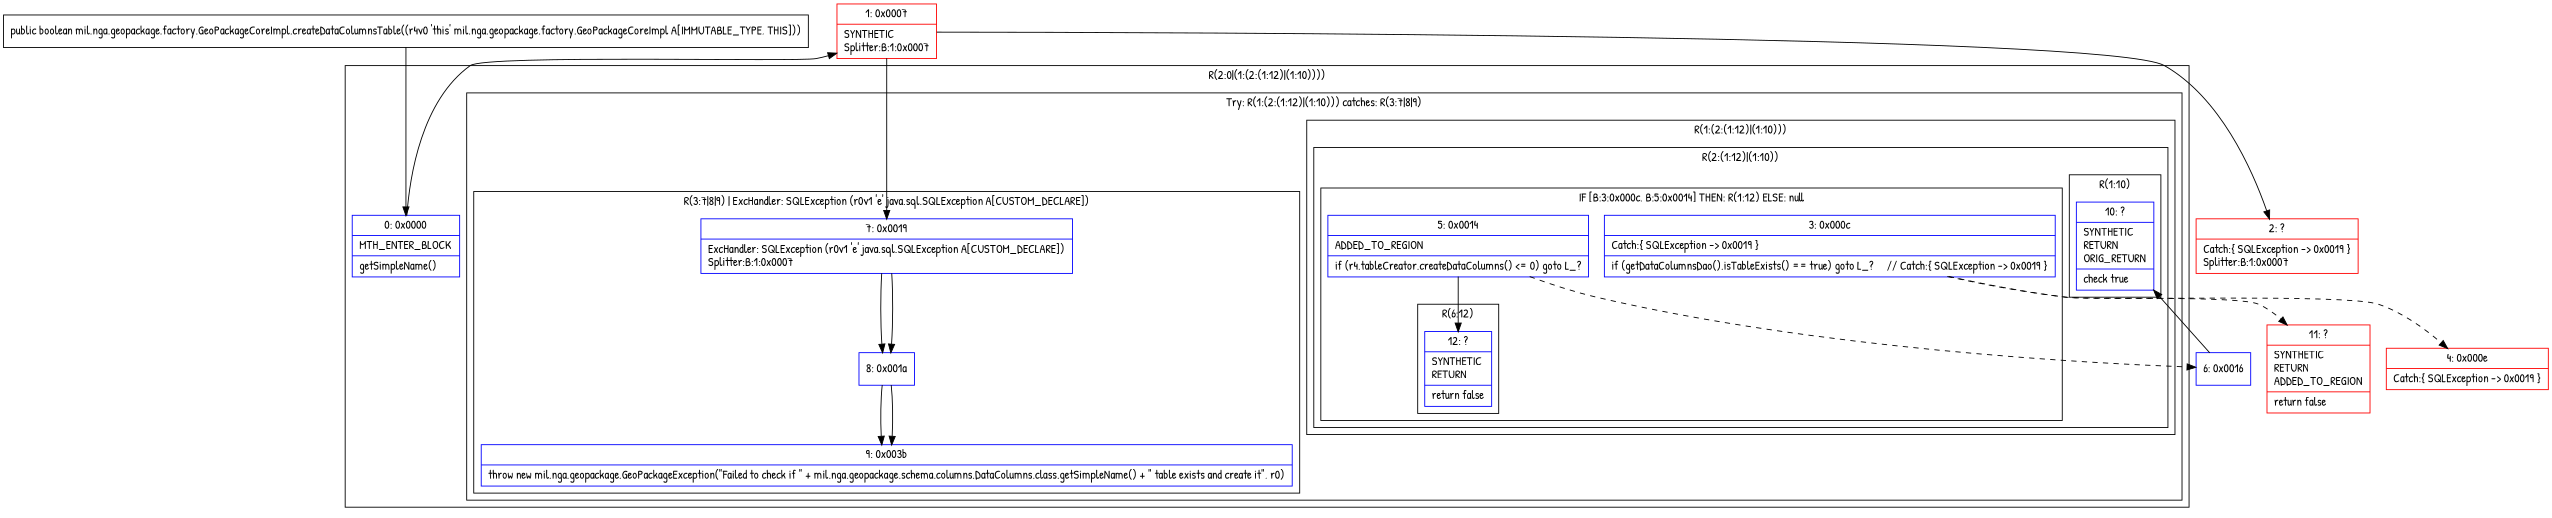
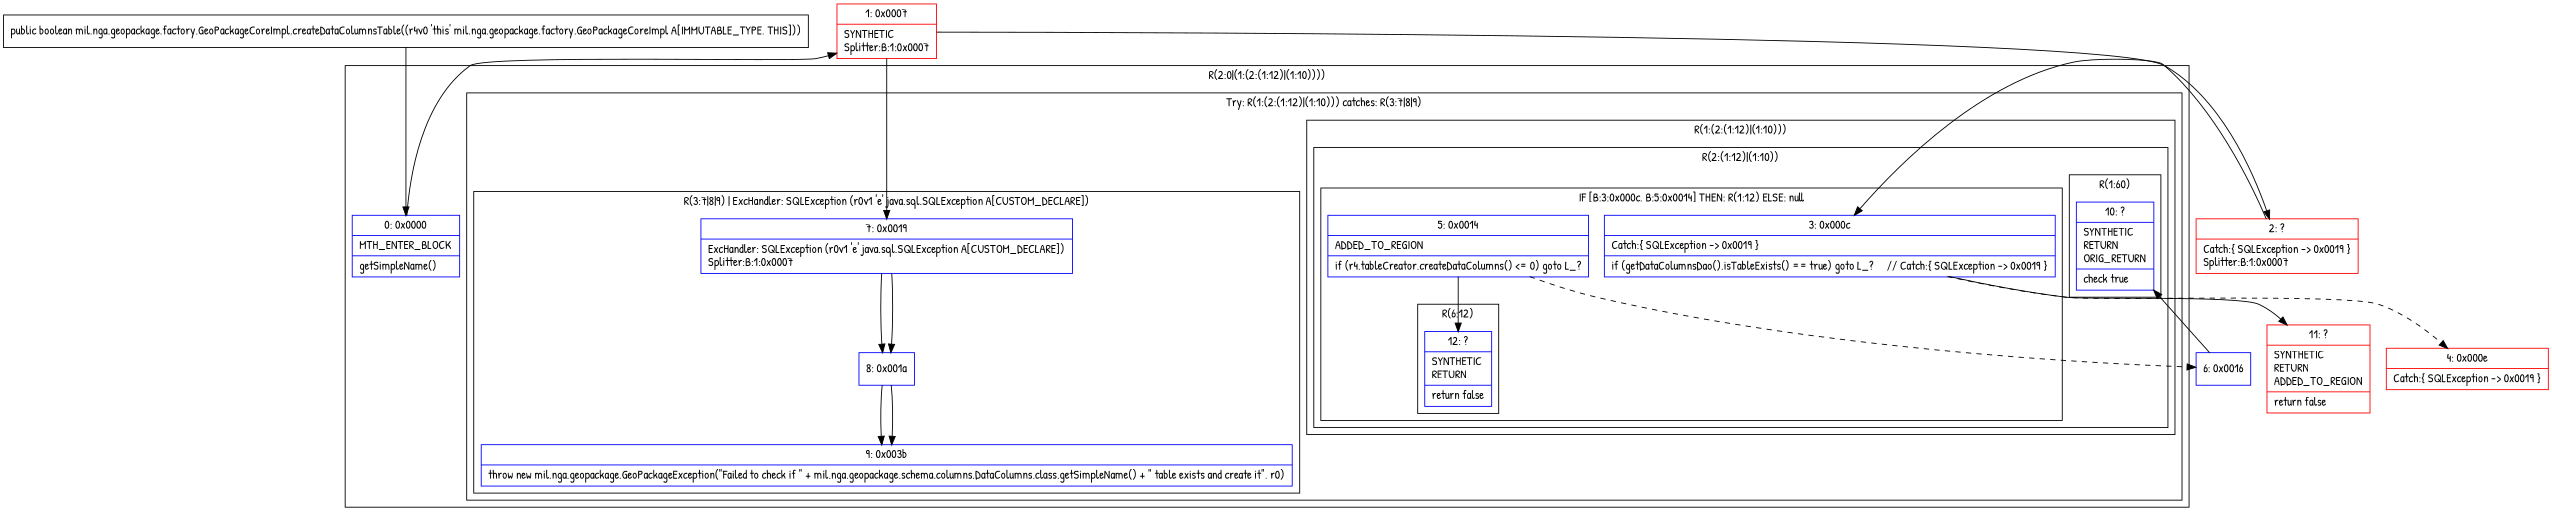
edge "2: ?" -> "3: 0x000c": added
cluster "R(1:10)": label "R(1:10)" -> "R(1:60)"
edge "3: 0x000c" -> "11: ?": style dashed -> solid
